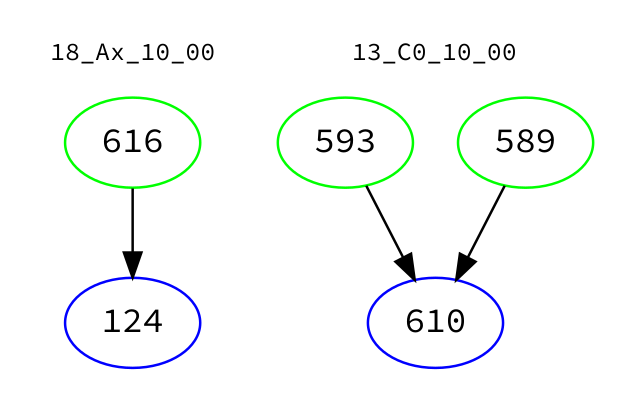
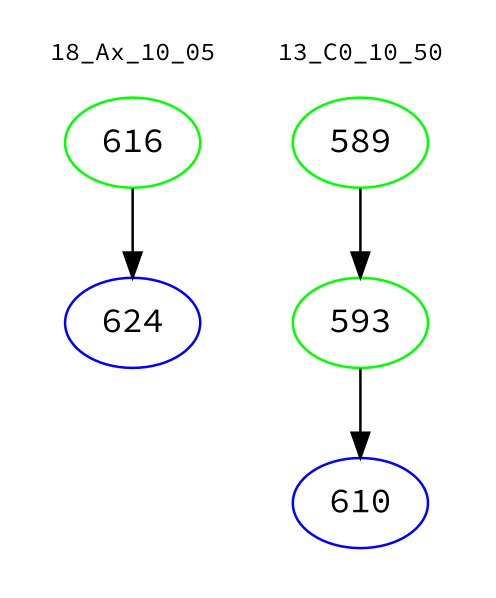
cluster "18_Ax_10_00": label "18_Ax_10_00" -> "18_Ax_10_05"
cluster "13_C0_10_00": label "13_C0_10_00" -> "13_C0_10_50"
edge "589" -> "610": now "589" -> "593"
node "124": label "124" -> "624"
